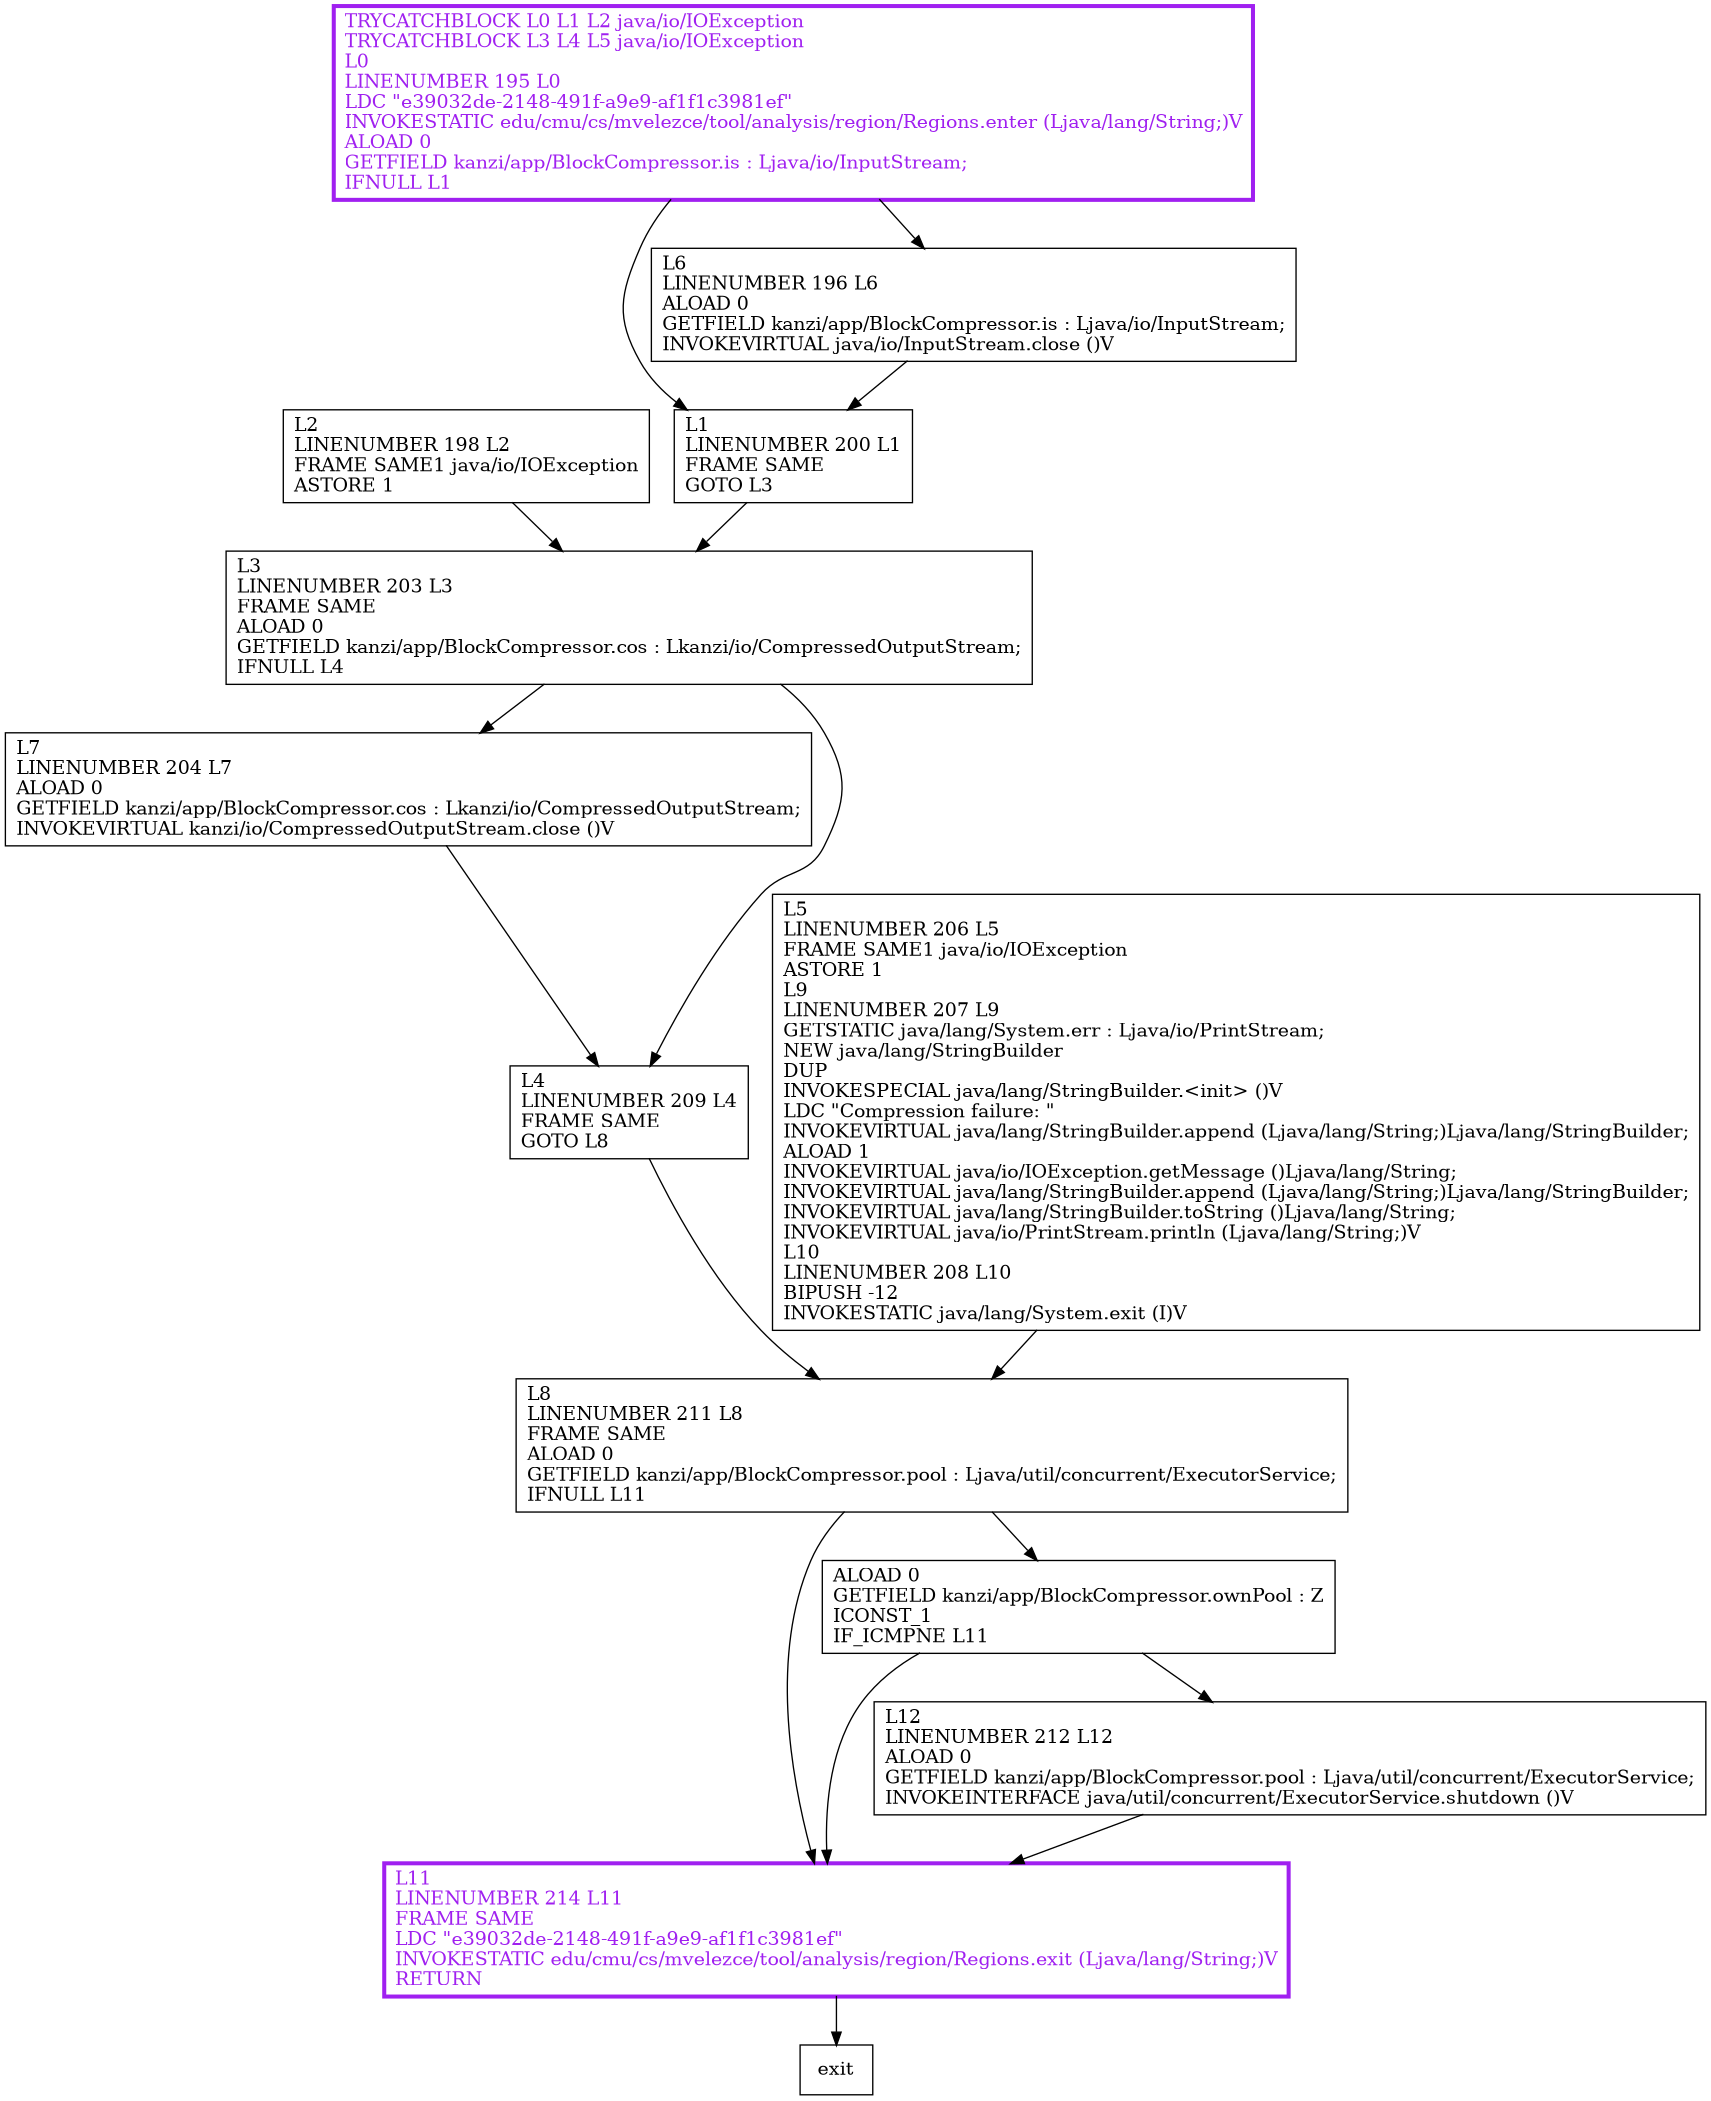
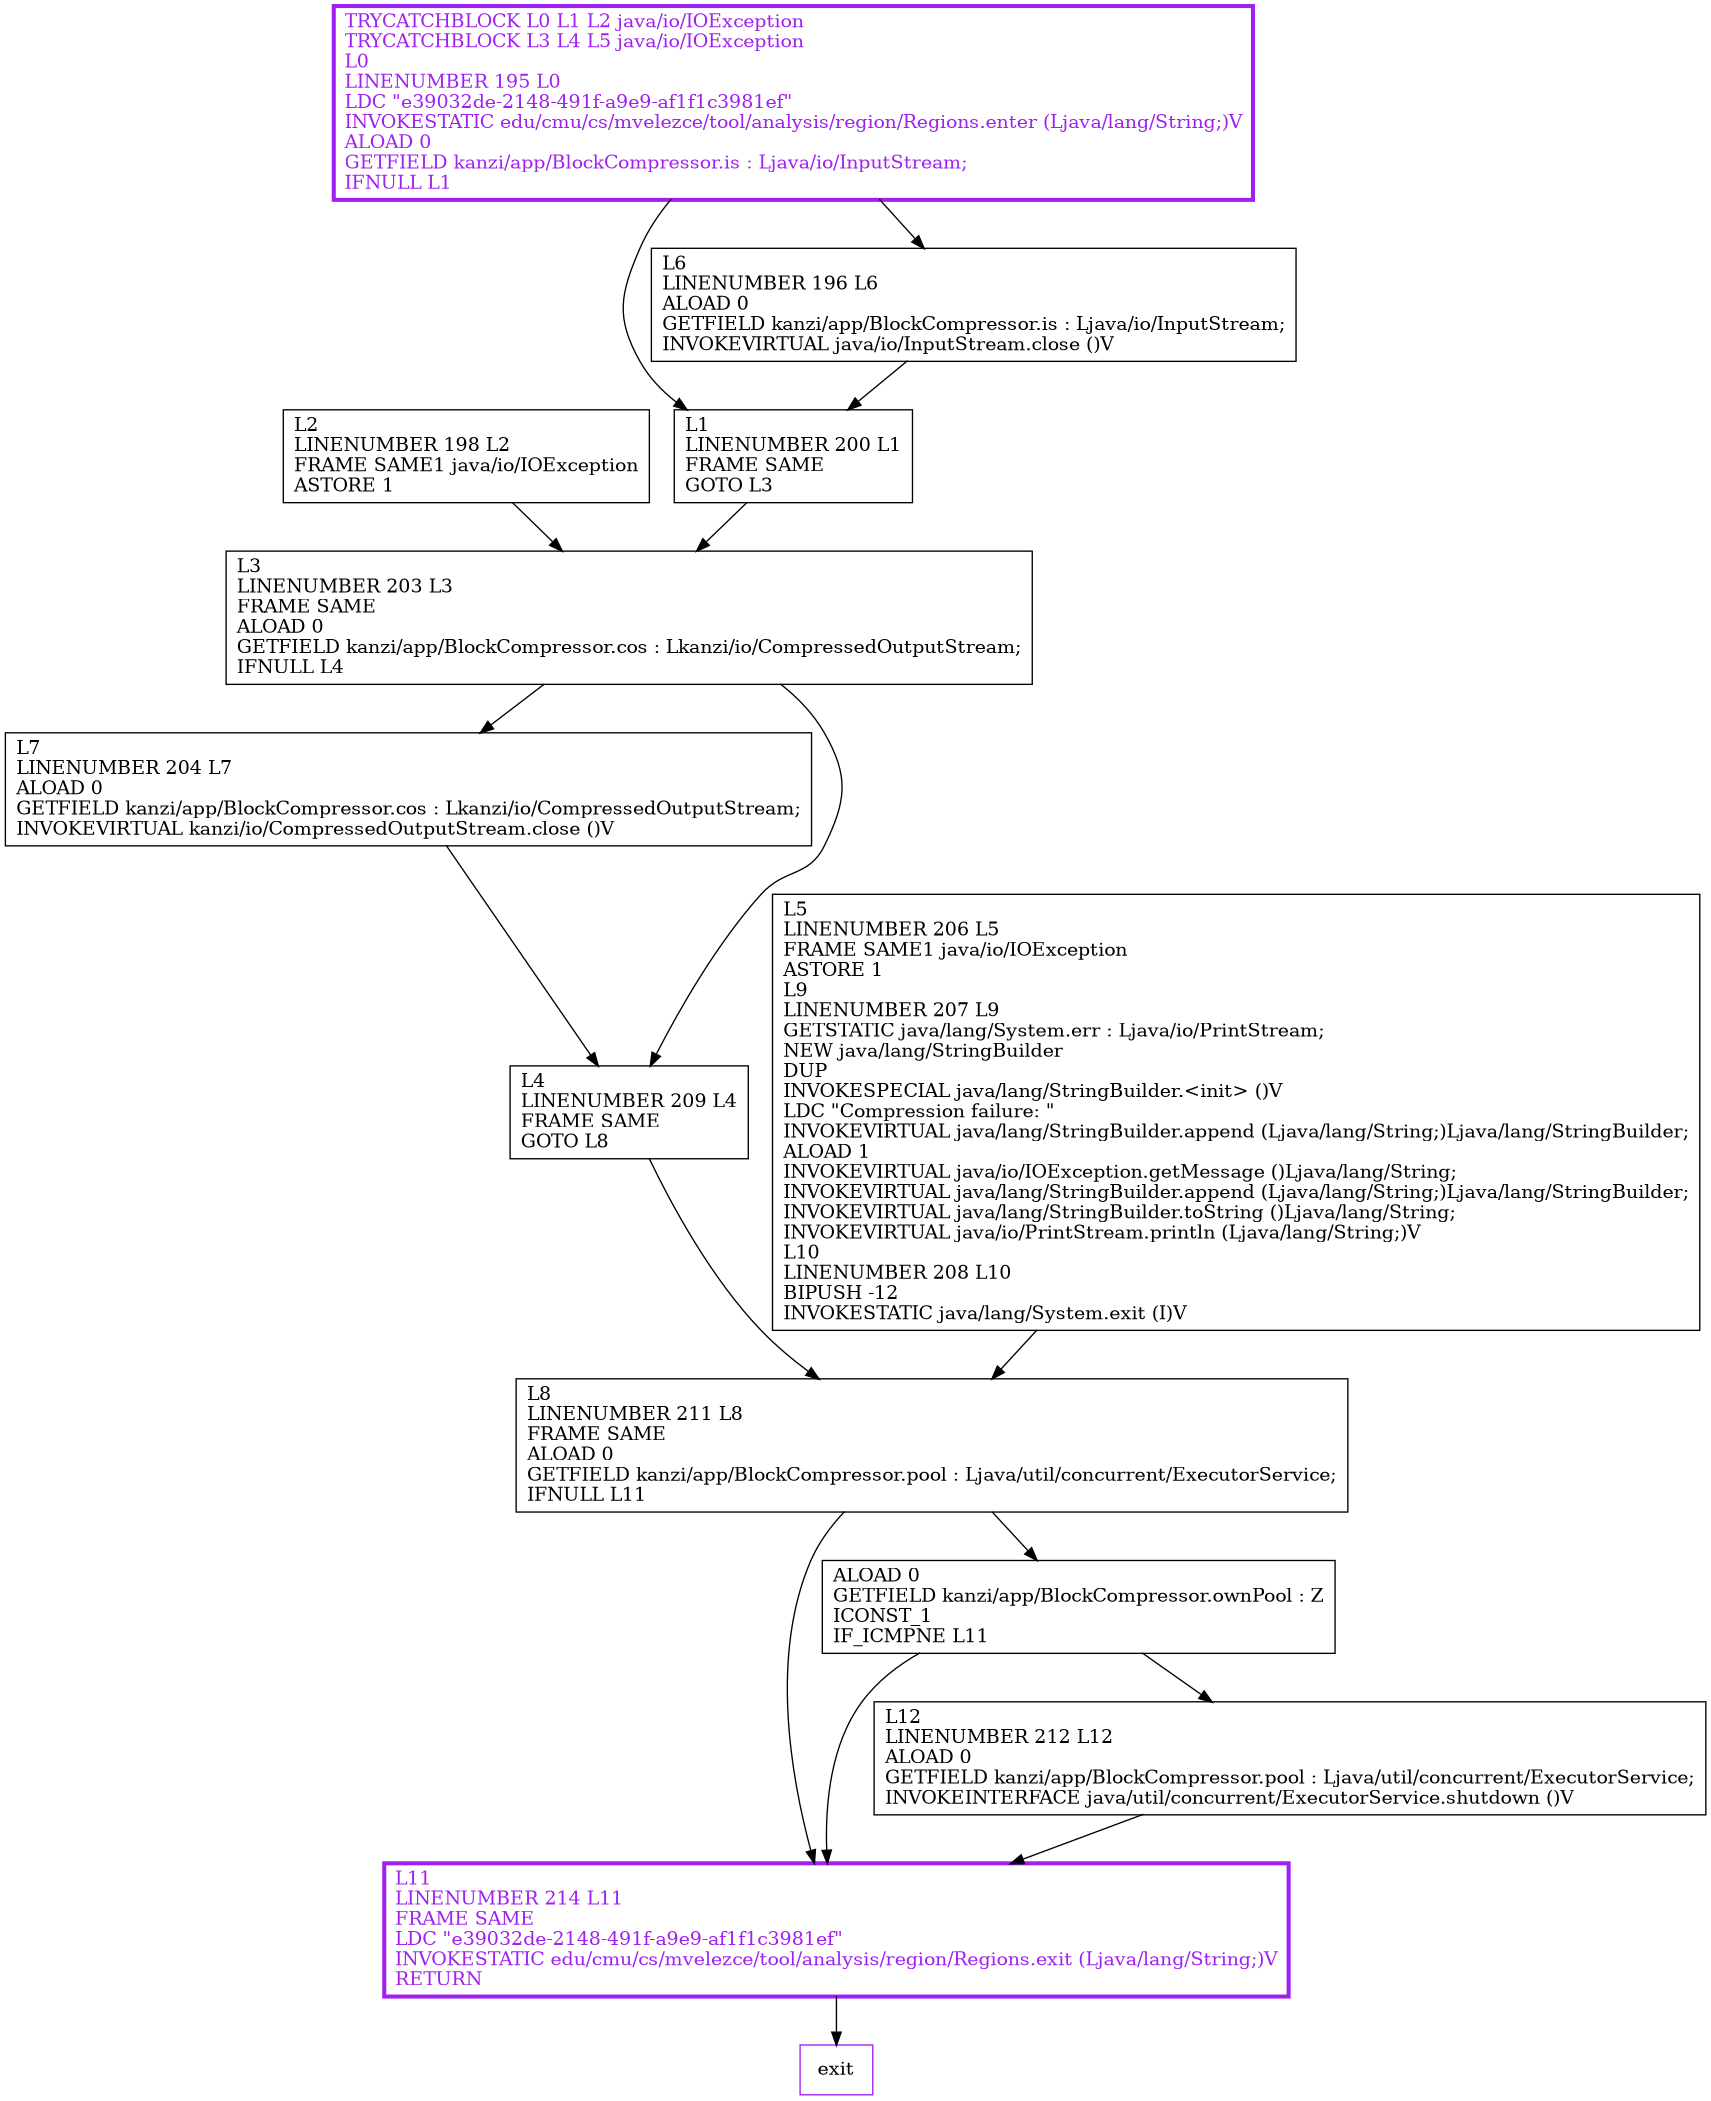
node "exit": color black -> purple
